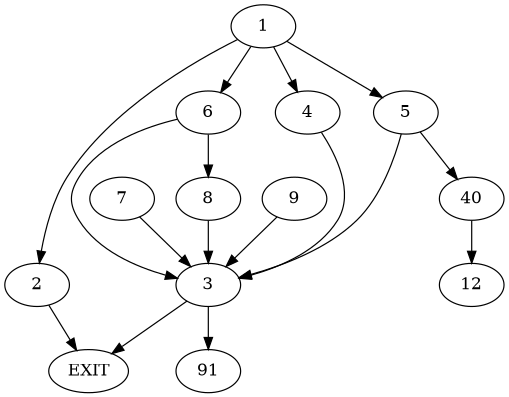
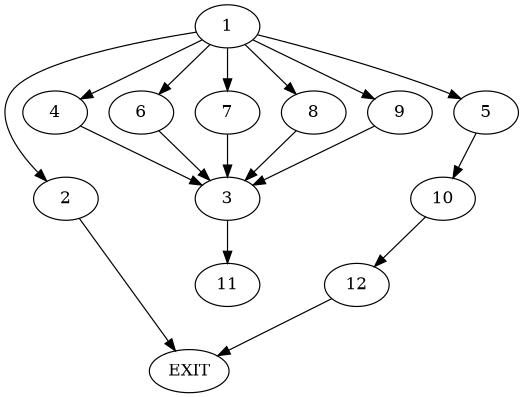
edge "1" -> "7": added
edge "1" -> "9": added
edge "6" -> "8": now "1" -> "8"
node "40": label "40" -> "10"
edge "5" -> "3": removed
edge "3" -> "EXIT": now "12" -> "EXIT"
node "91": label "91" -> "11"
